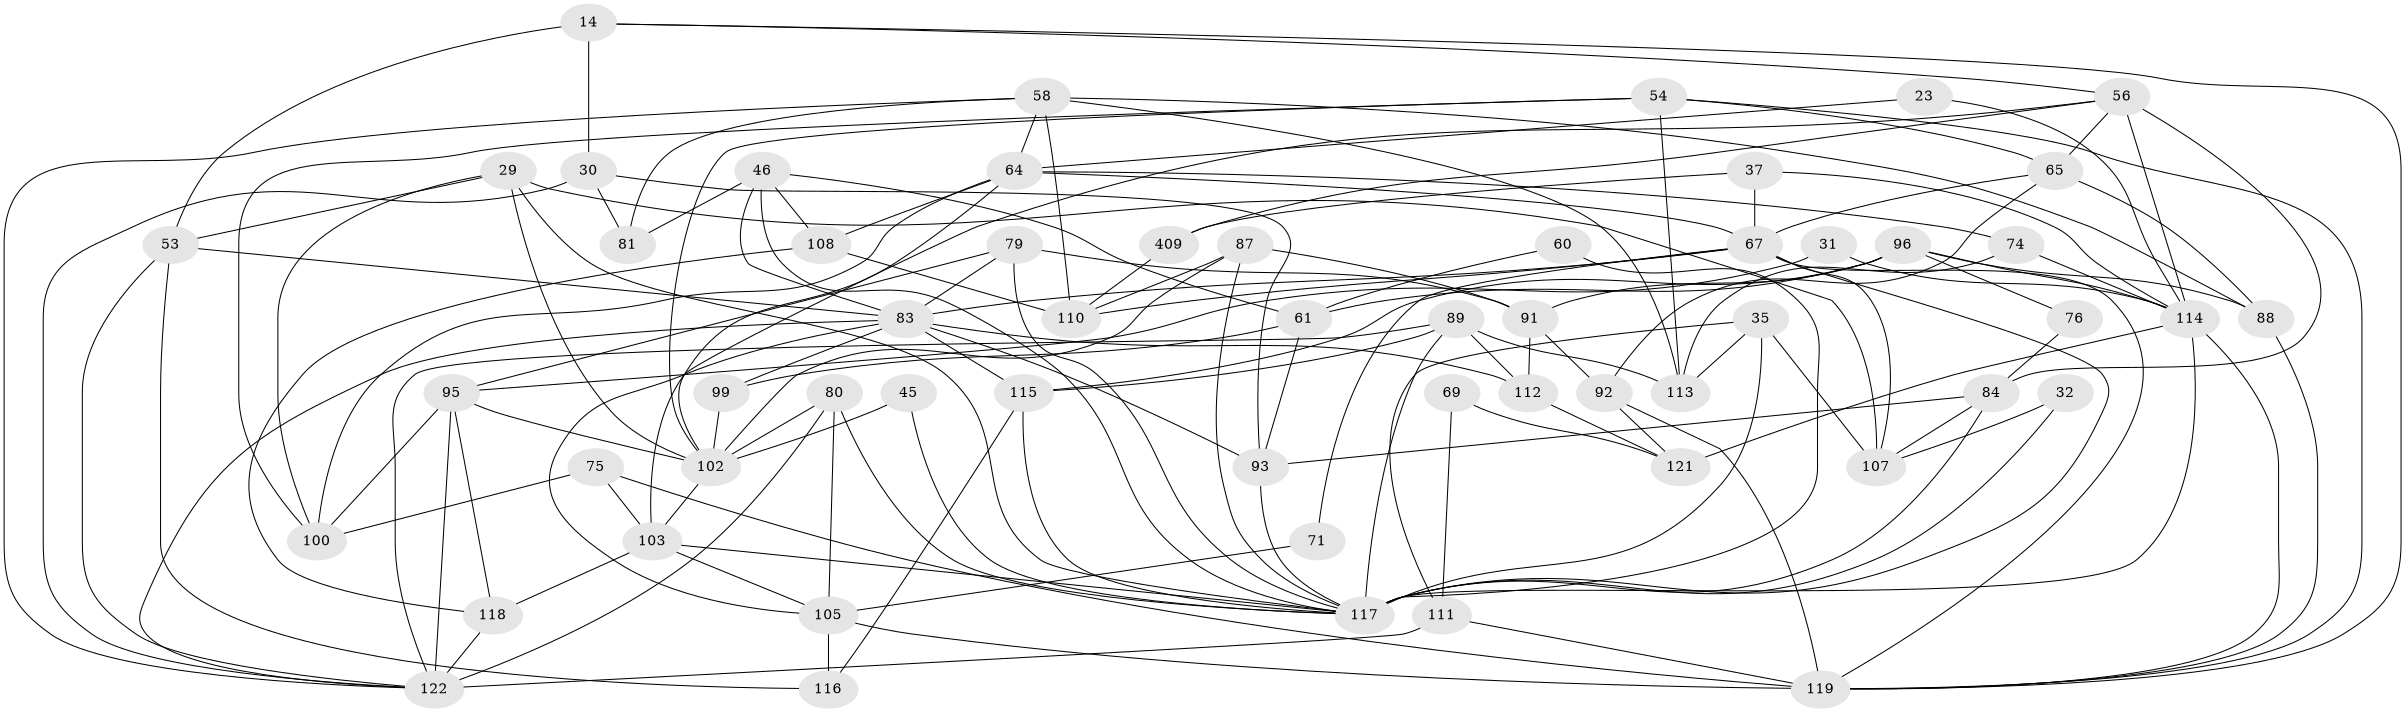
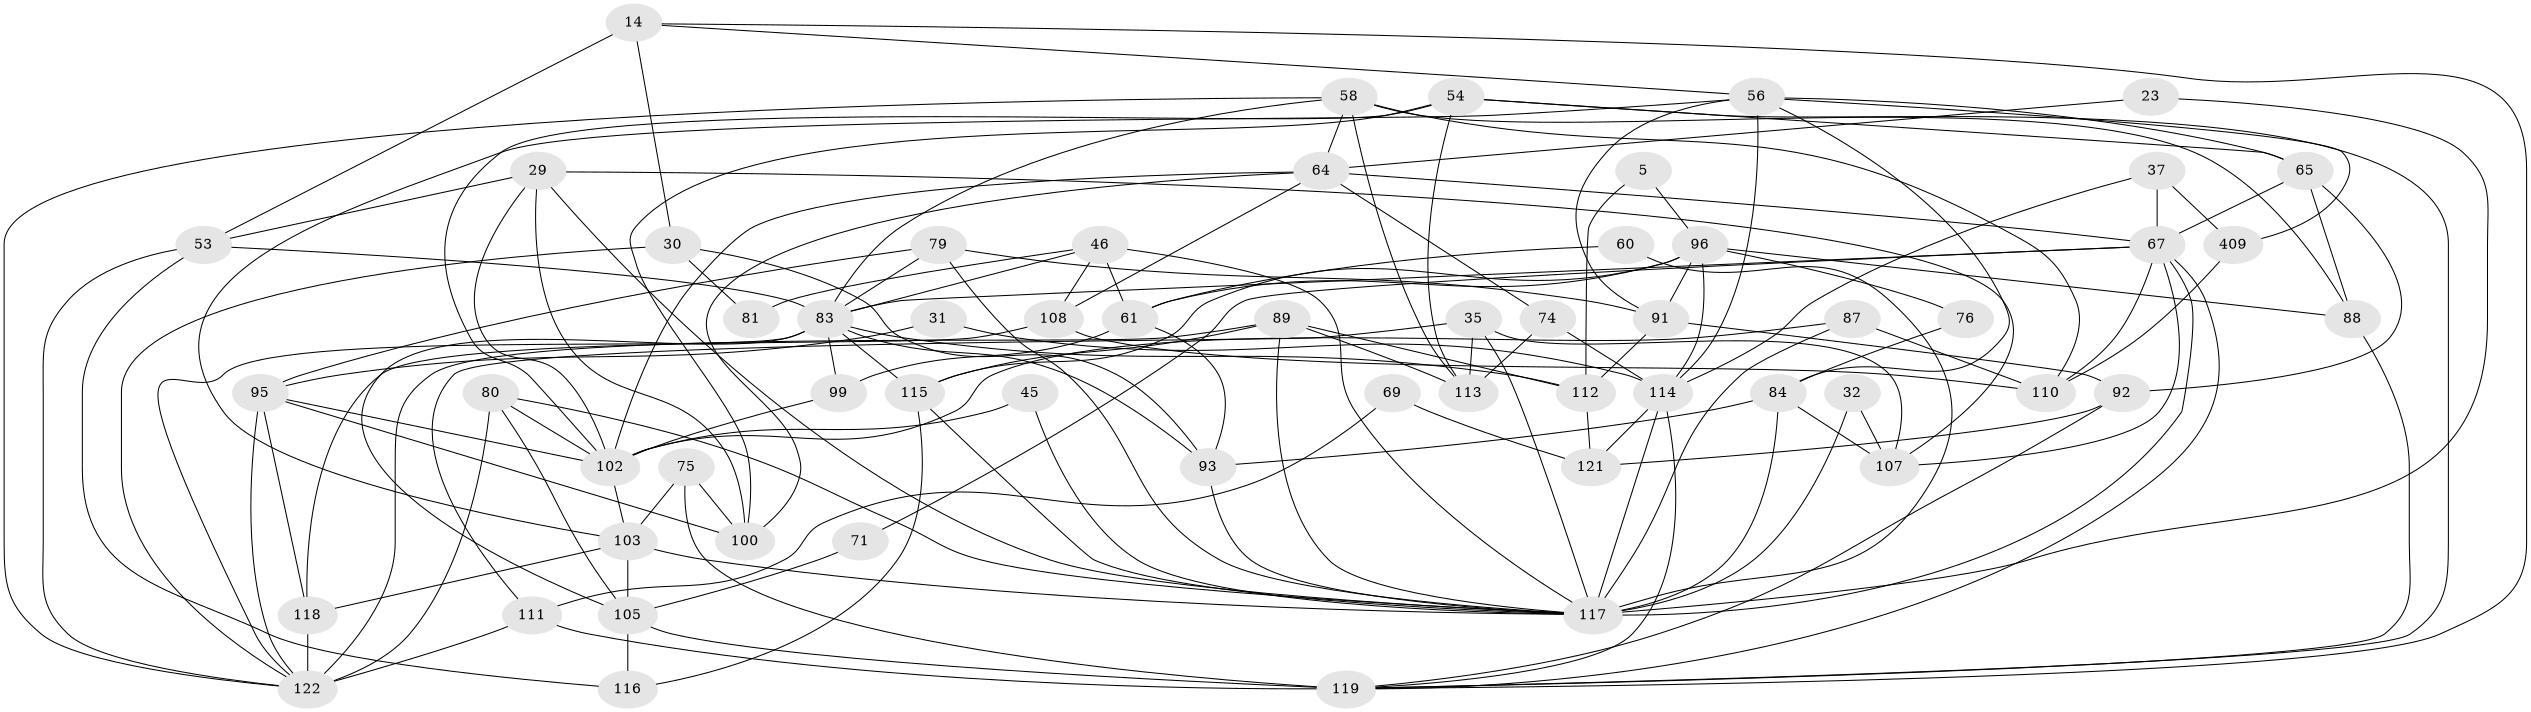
edge "58" -- "81": now "58" -- "83"
edge "23" -- "114": now "23" -- "117"
node "5": added
edge "87" -- "91": now "56" -- "91"
